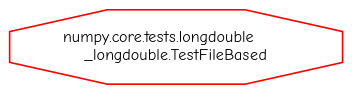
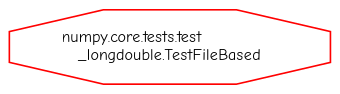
node "numpy.core.tests.longdouble _longdouble.TestFileBased": label "numpy.core.tests.longdouble _longdouble.TestFileBased" -> "numpy.core.tests.test _longdouble.TestFileBased"
